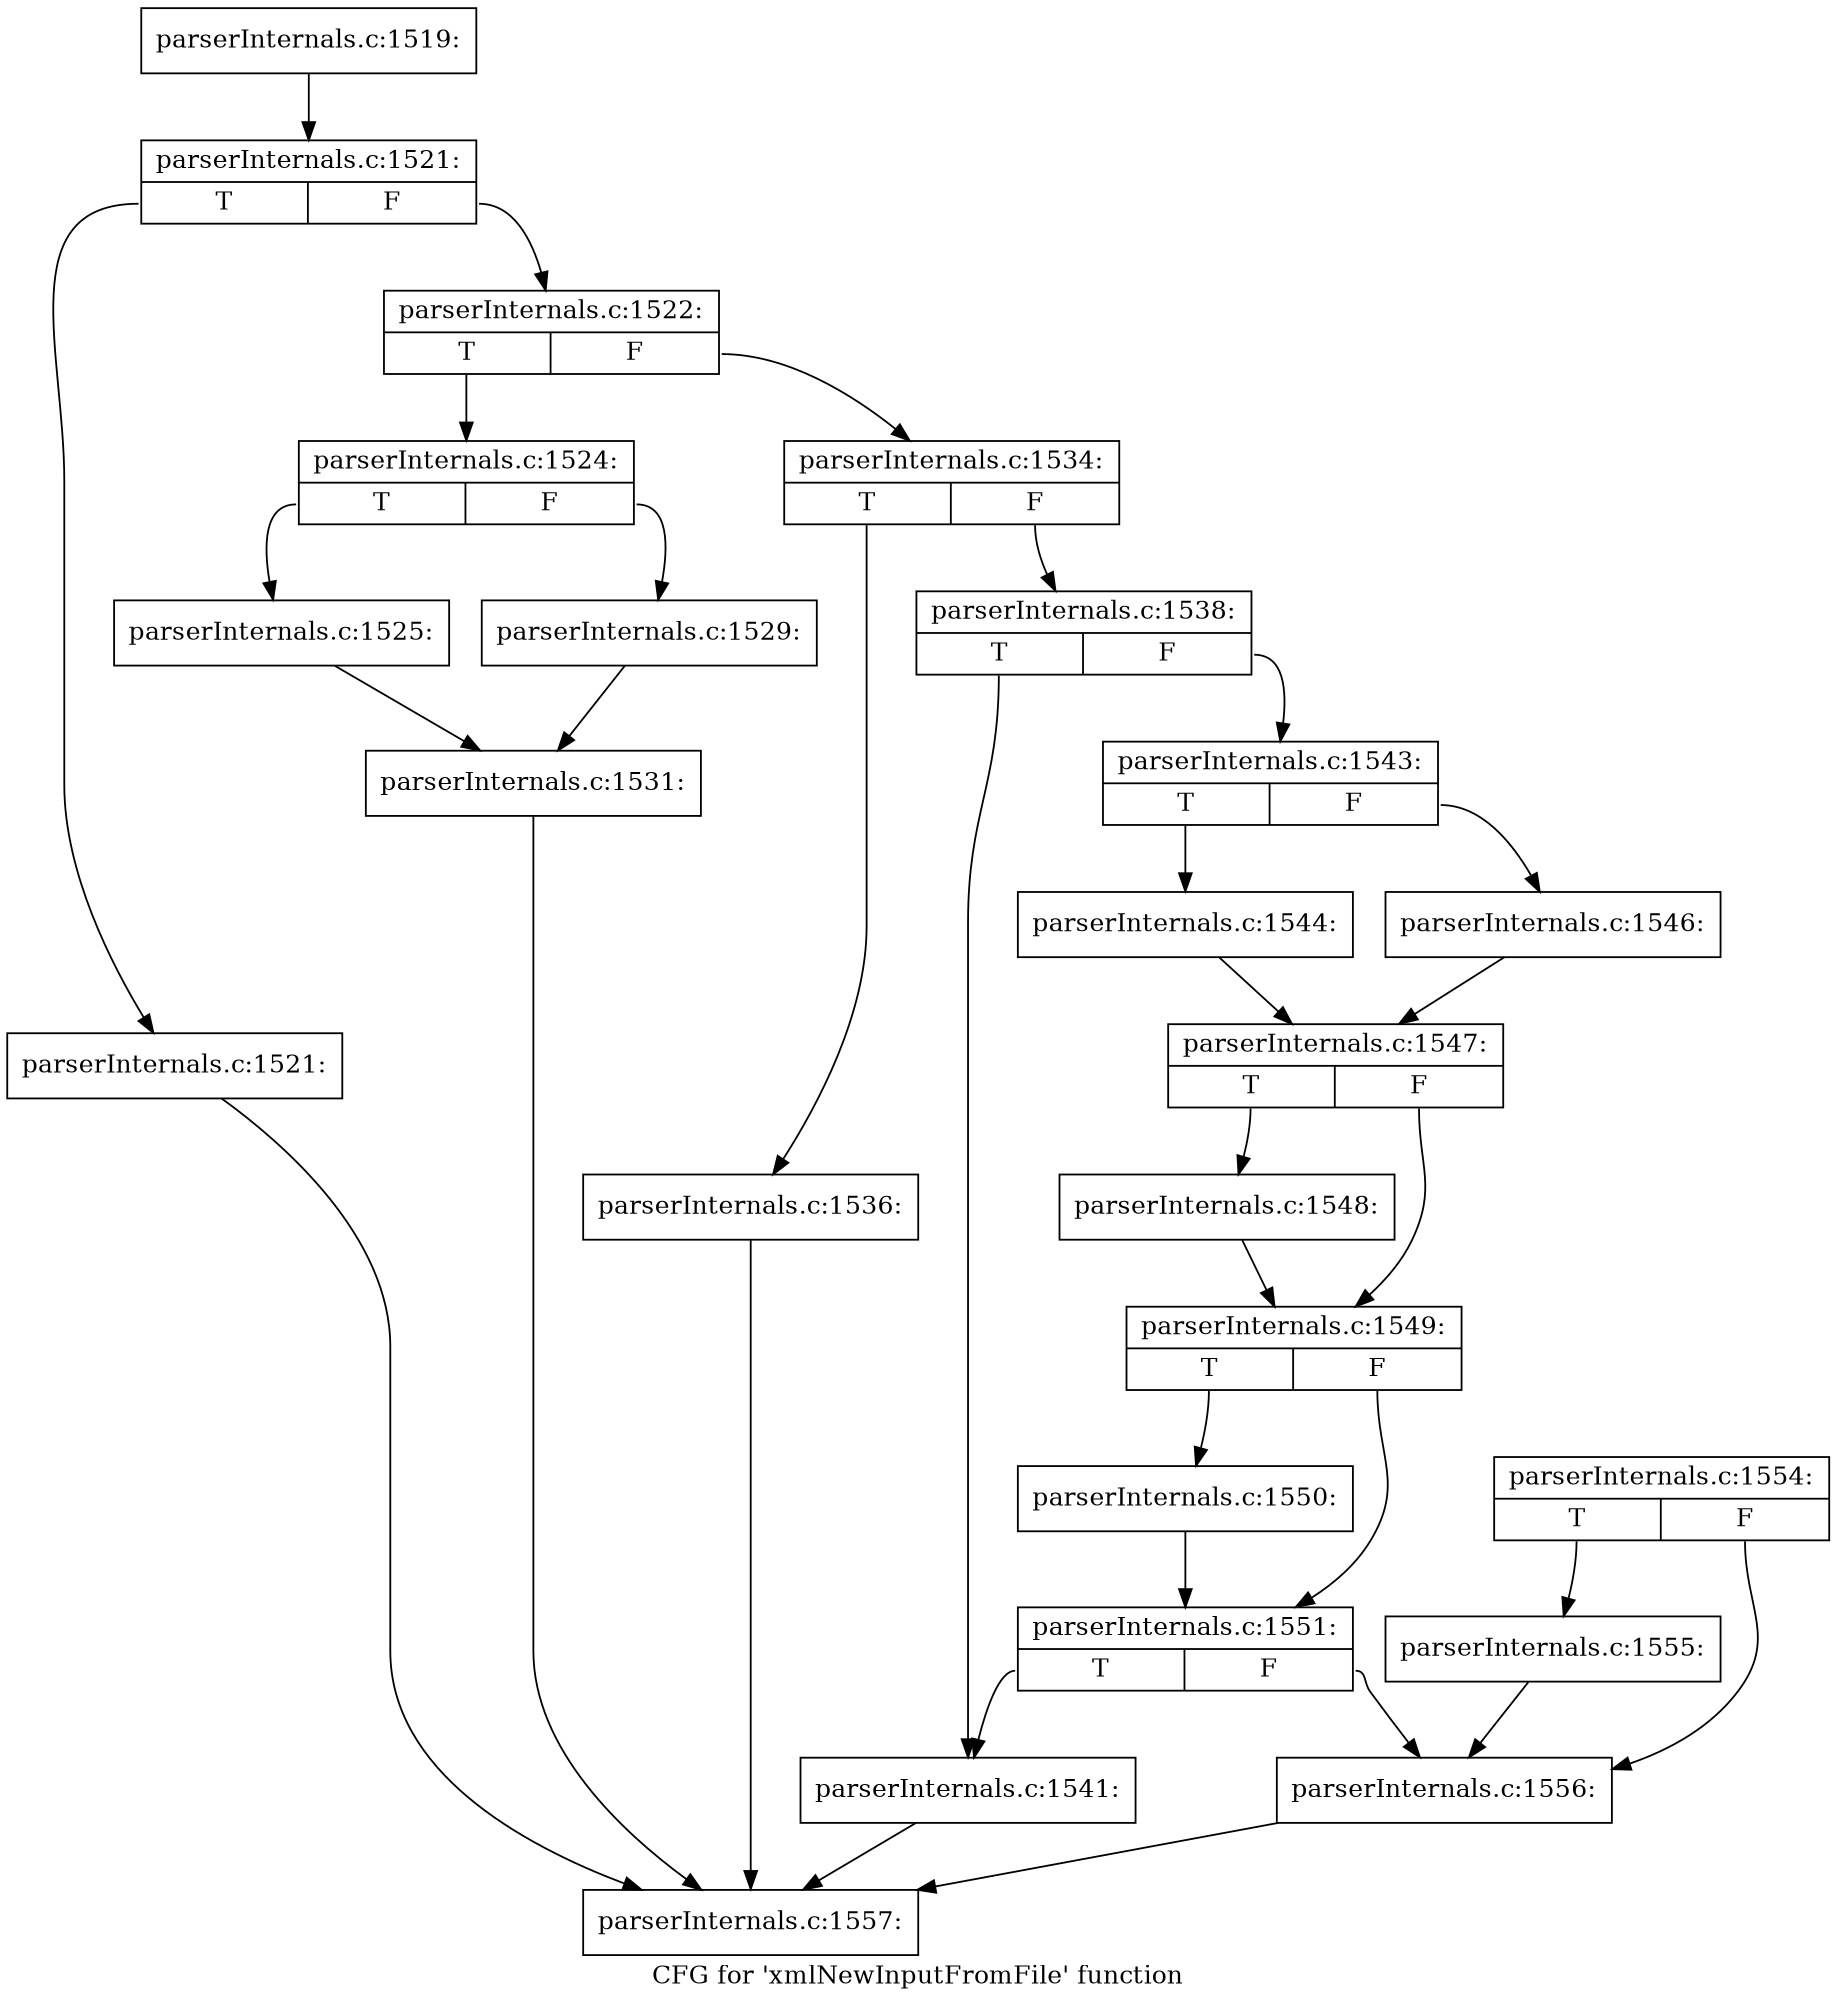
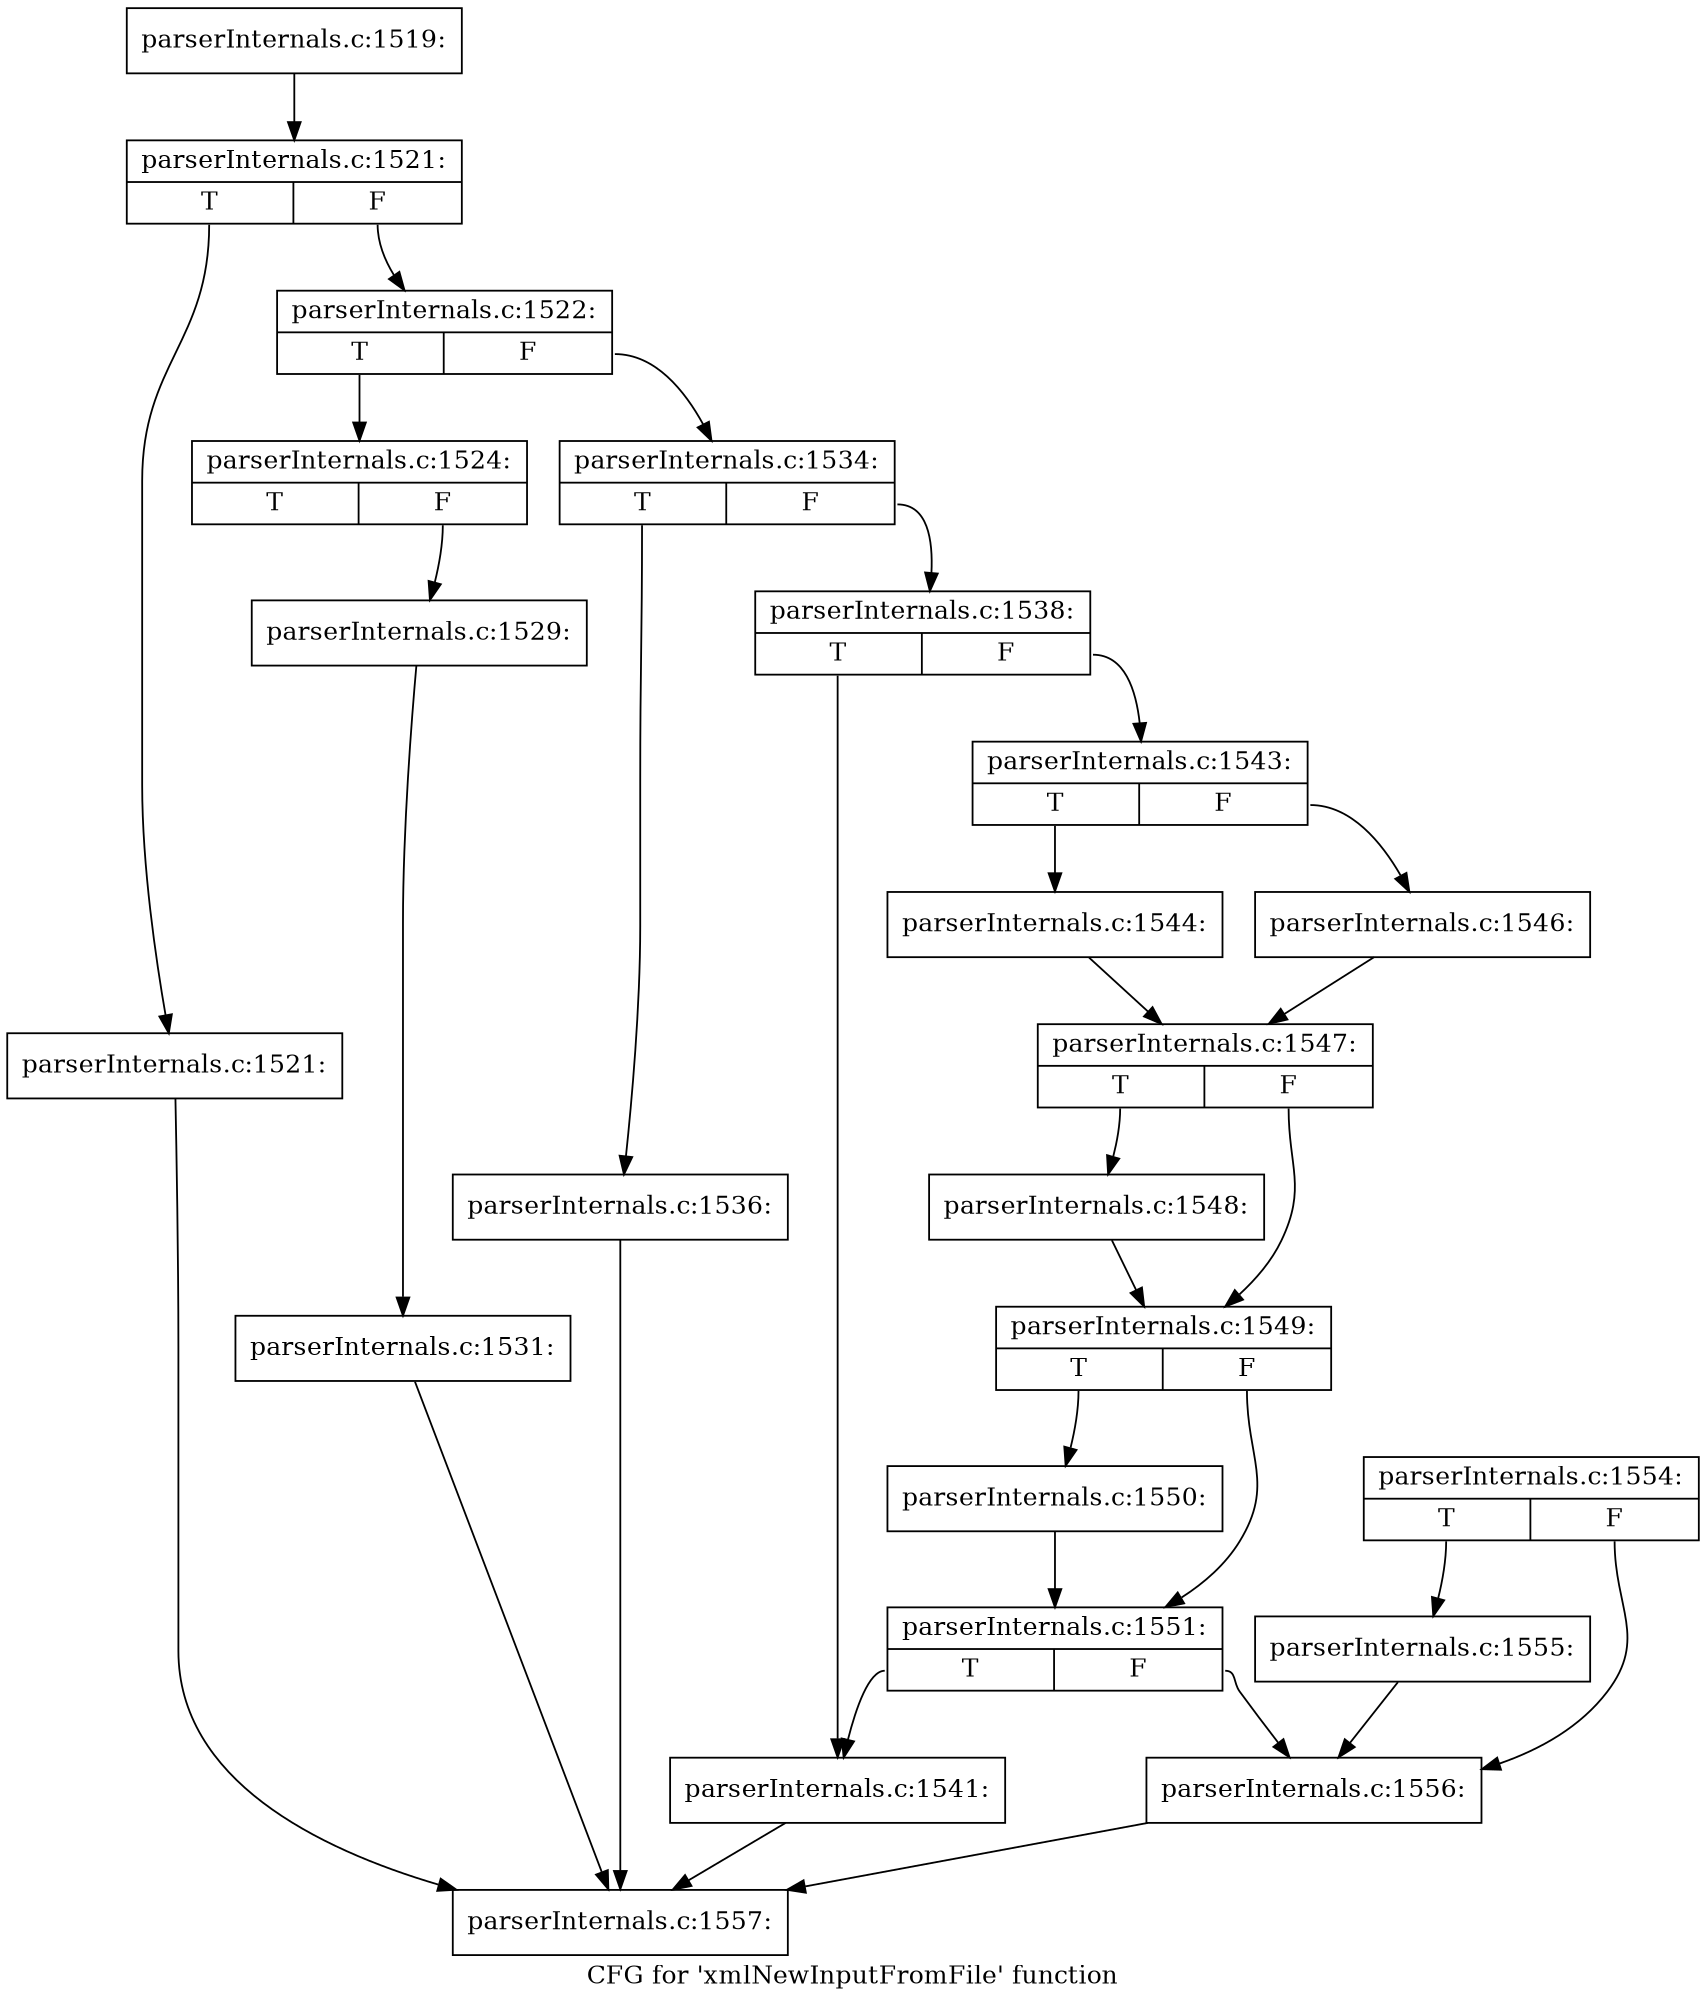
node "parserInternals.c:1525:": removed
